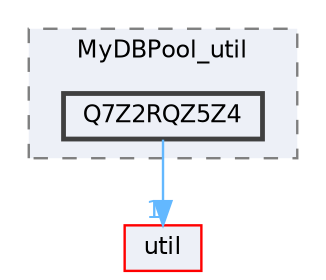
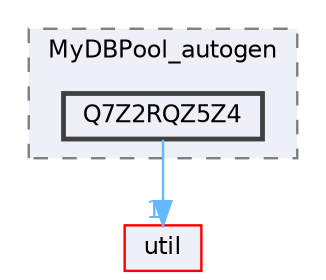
cluster "MyDBPool_util": label "MyDBPool_util" -> "MyDBPool_autogen"
